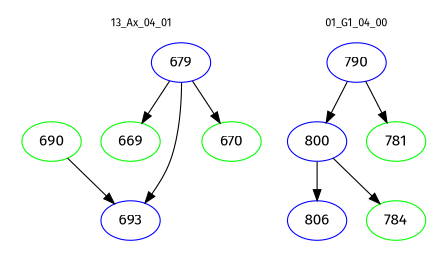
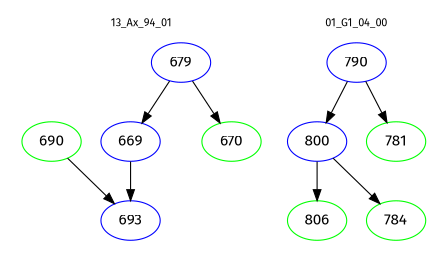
cluster "13_Ax_04_01": label "13_Ax_04_01" -> "13_Ax_94_01"
edge "679" -> "693": now "669" -> "693"
node "669": color green -> blue
node "806": color blue -> green
